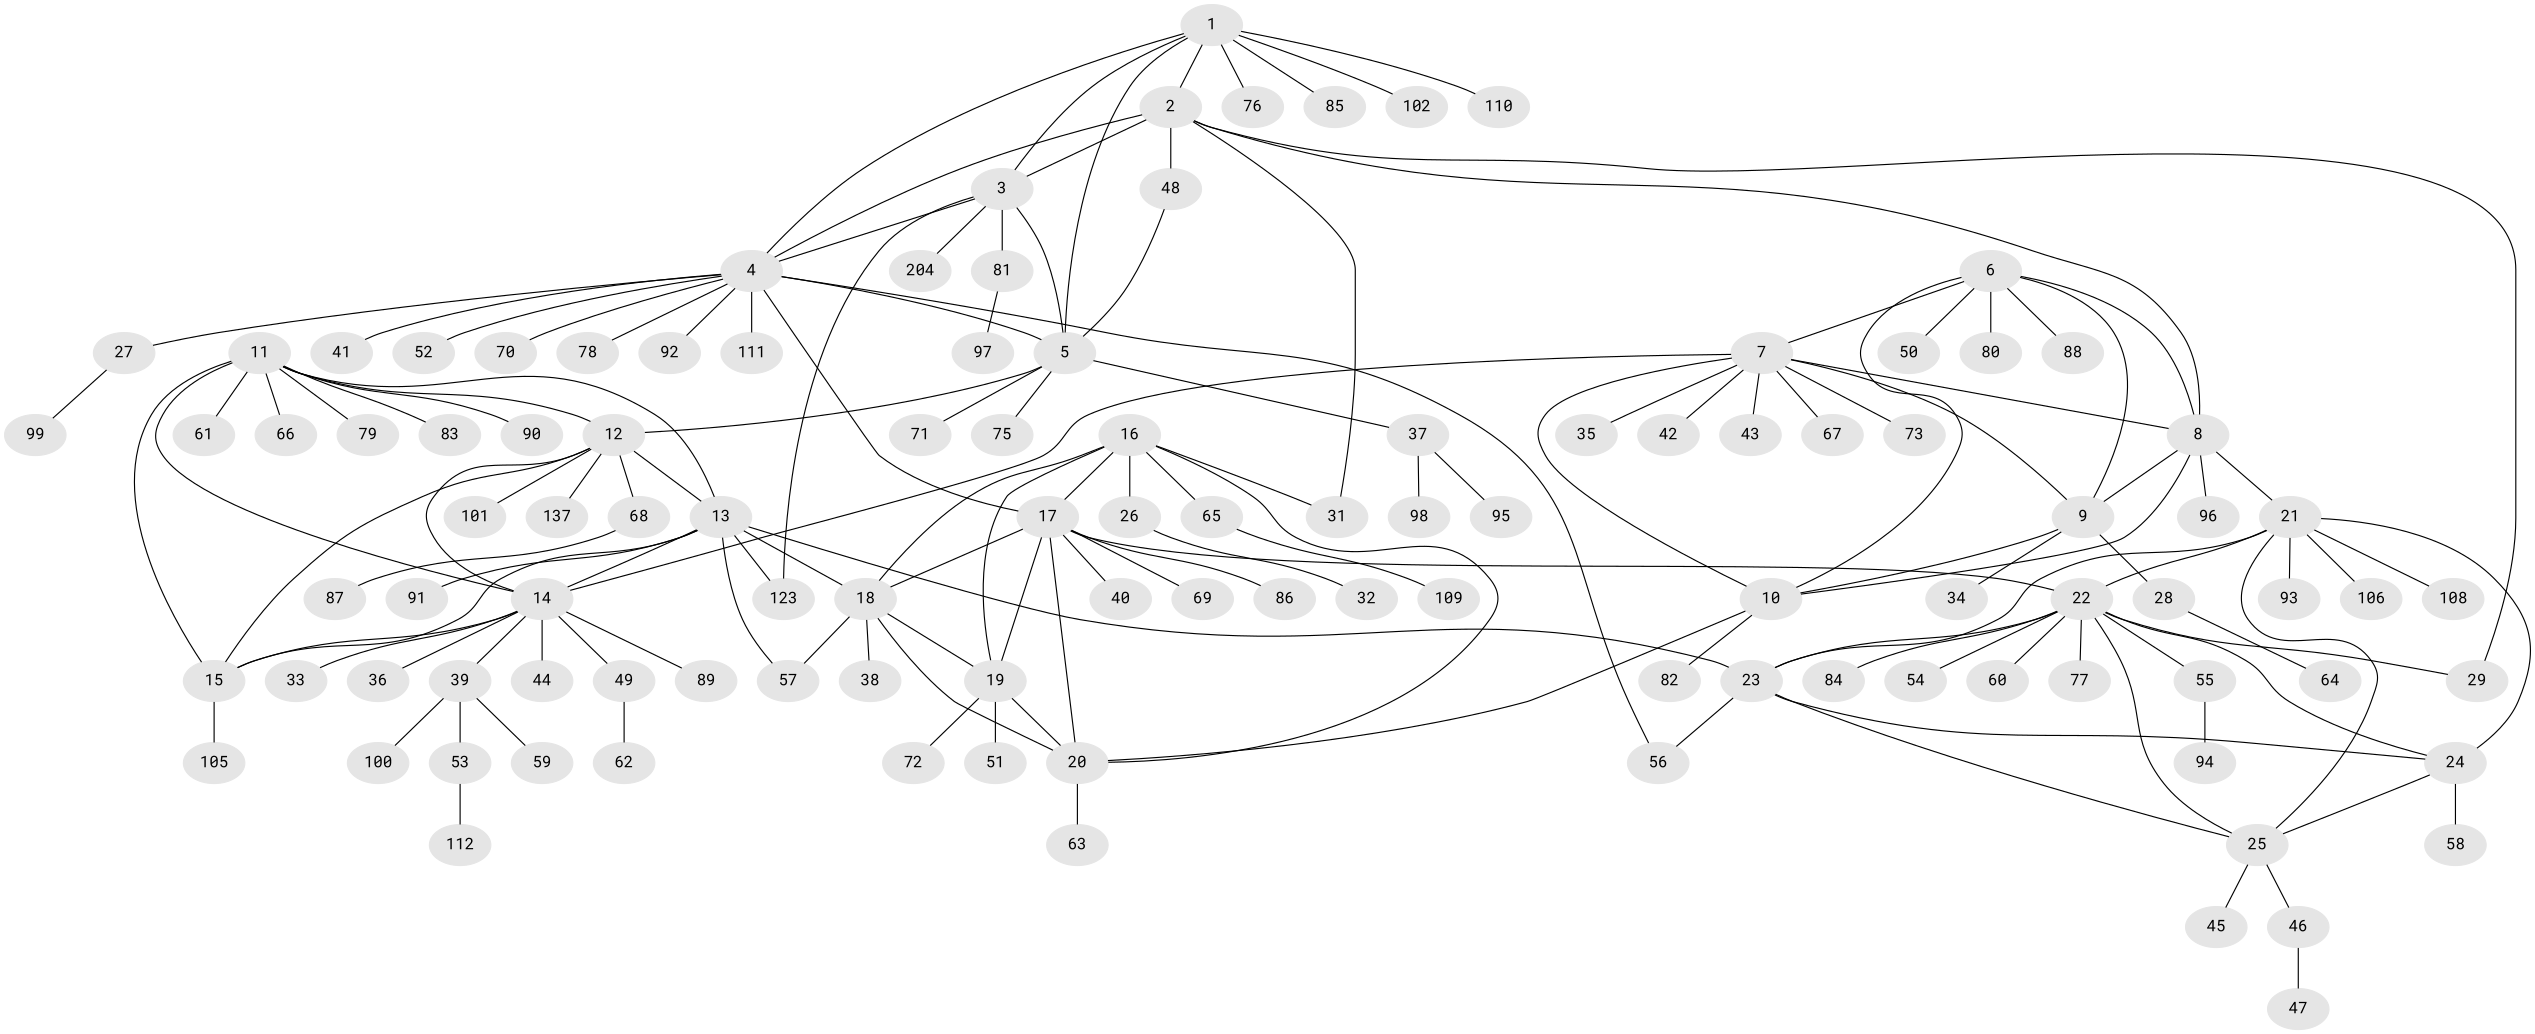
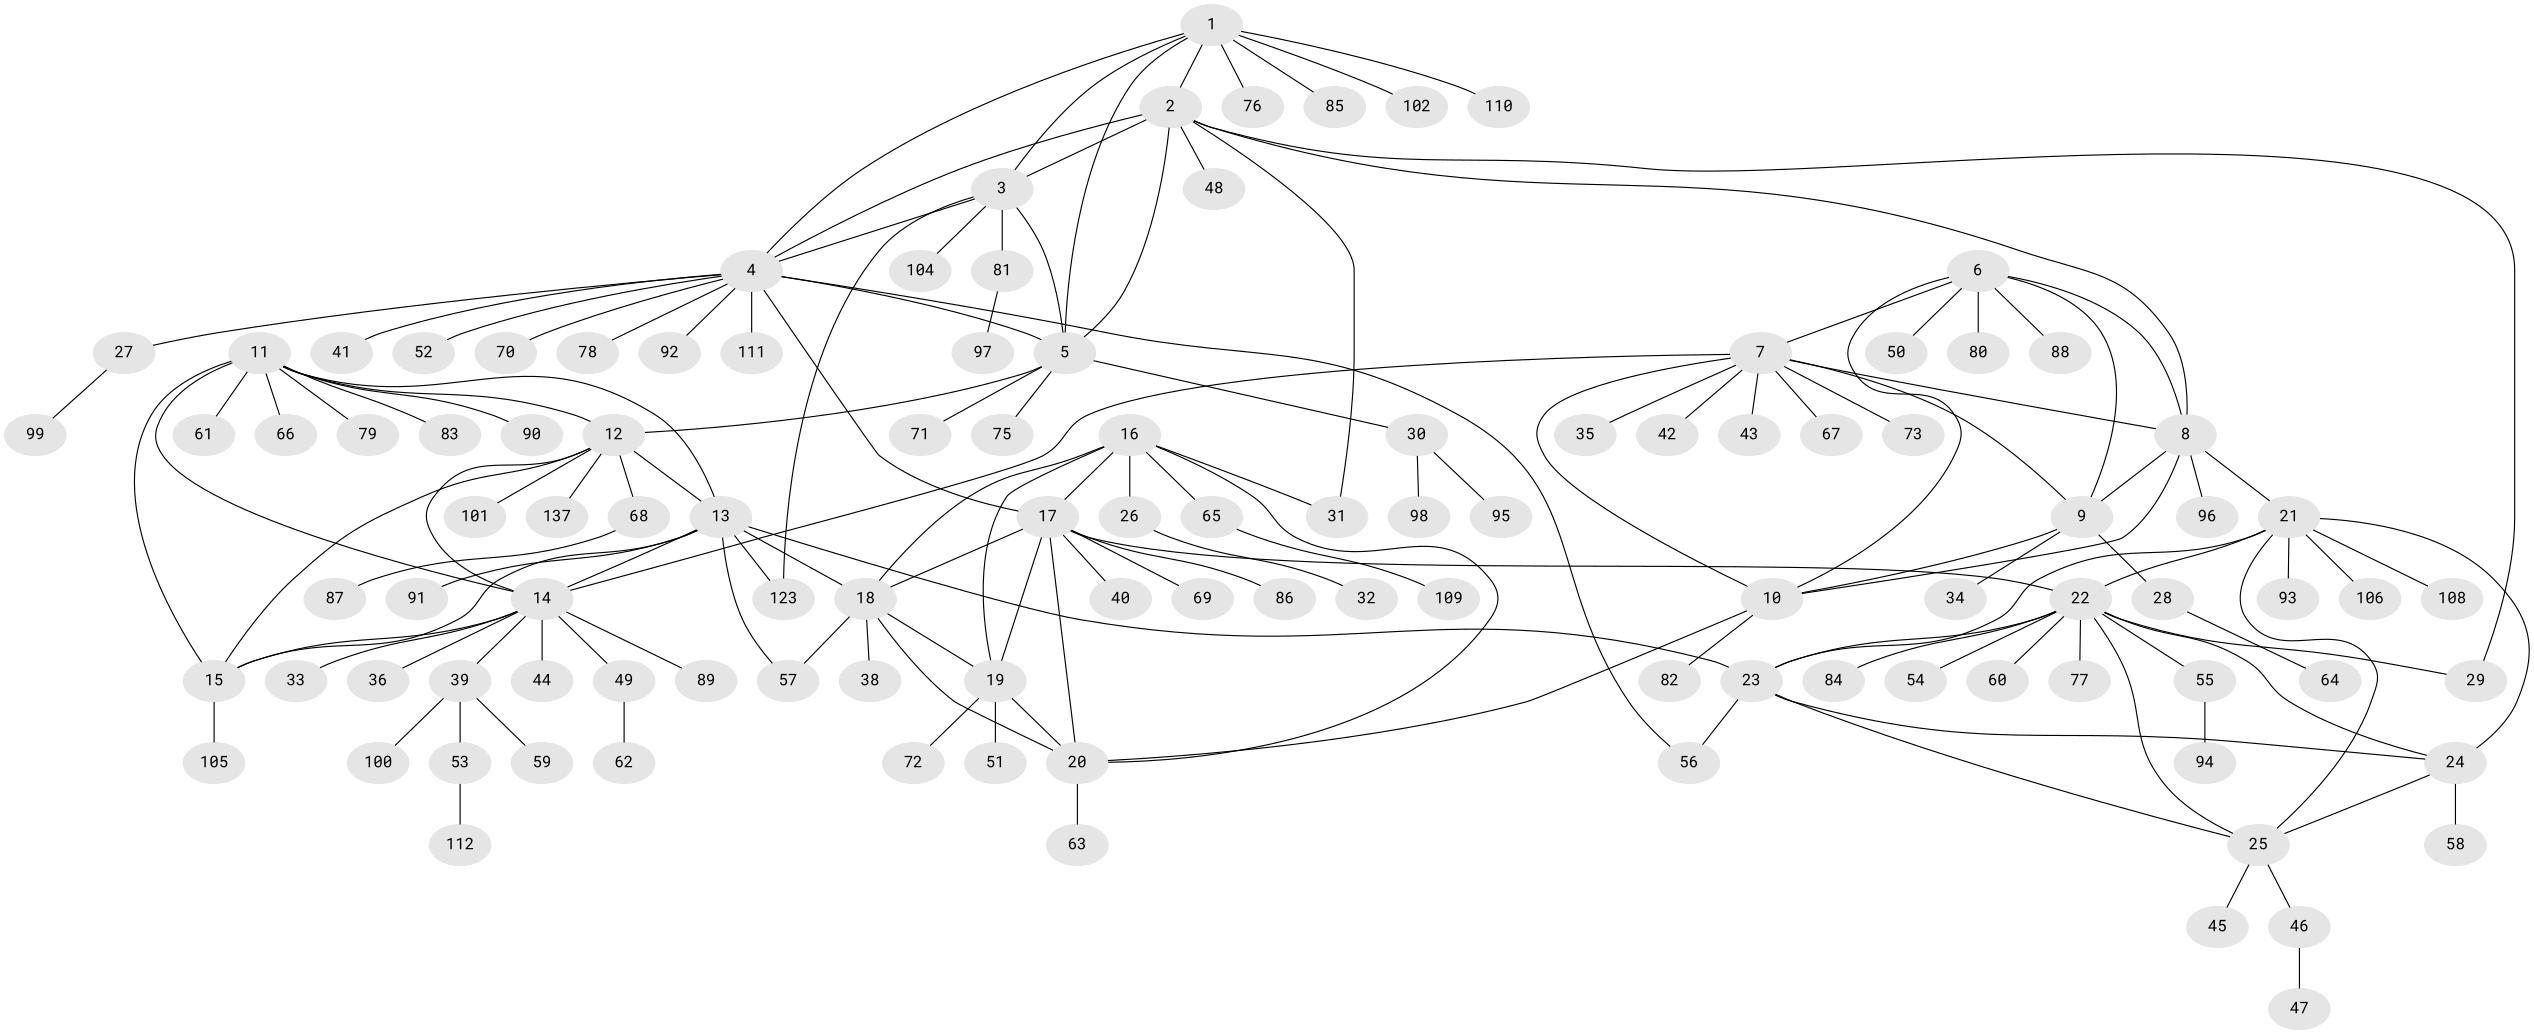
node "204": label "204" -> "104"
edge "48" -- "5": now "2" -- "5"
node "37": label "37" -> "30"
